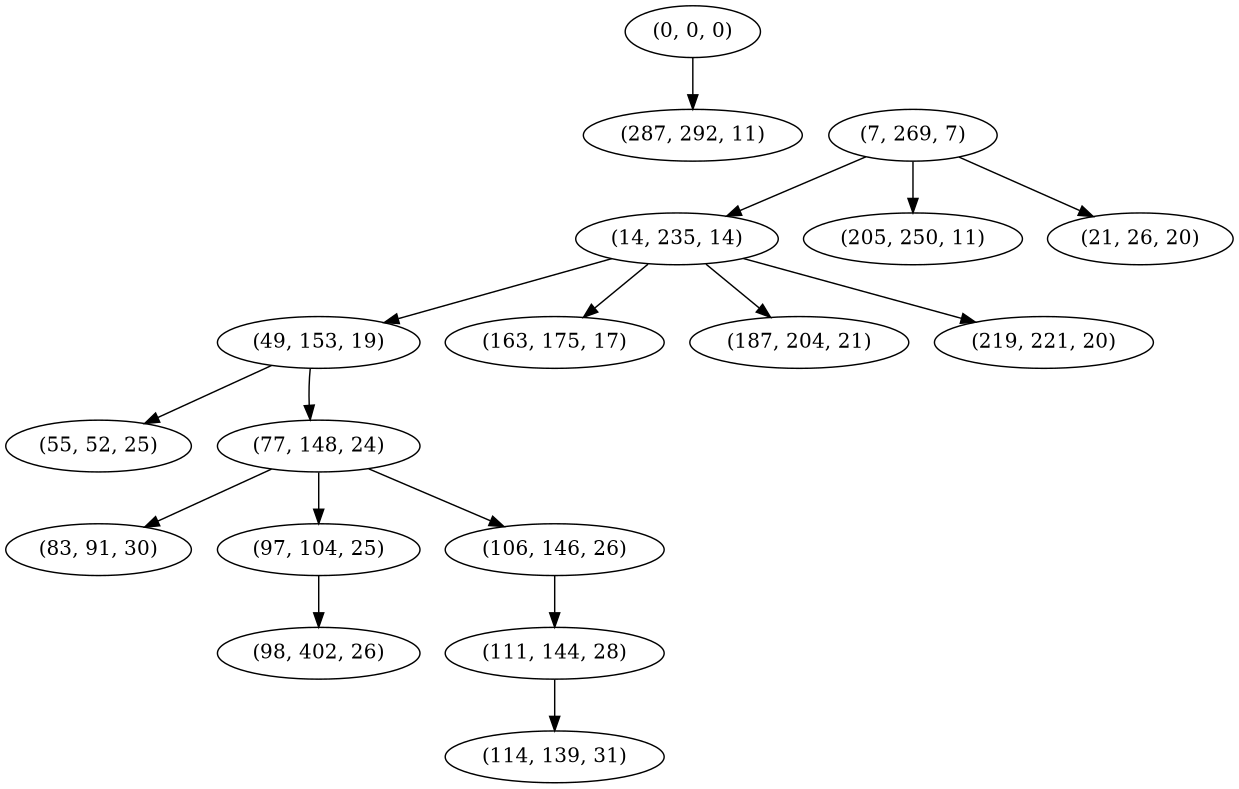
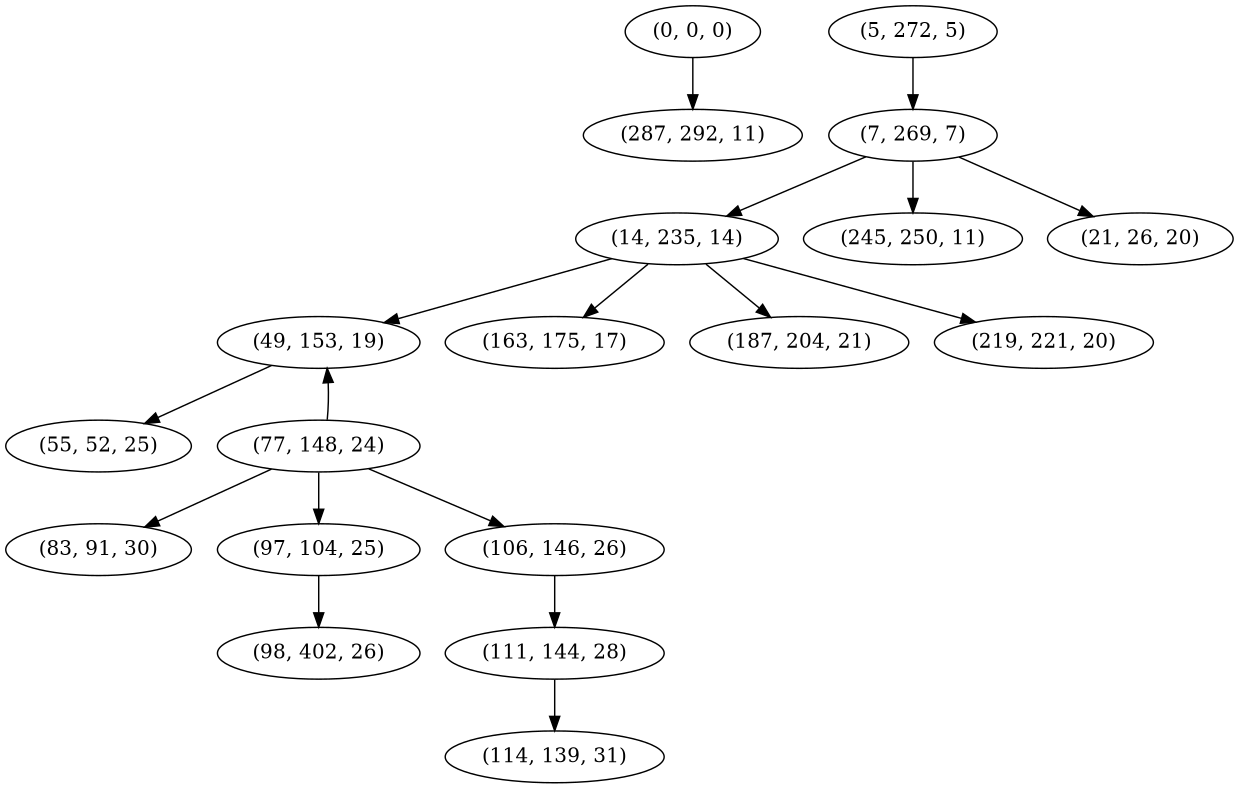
node "(5, 272, 5)": added
node "(205, 250, 11)": label "(205, 250, 11)" -> "(245, 250, 11)"
edge "(49, 153, 19)" -> "(77, 148, 24)": reversed
